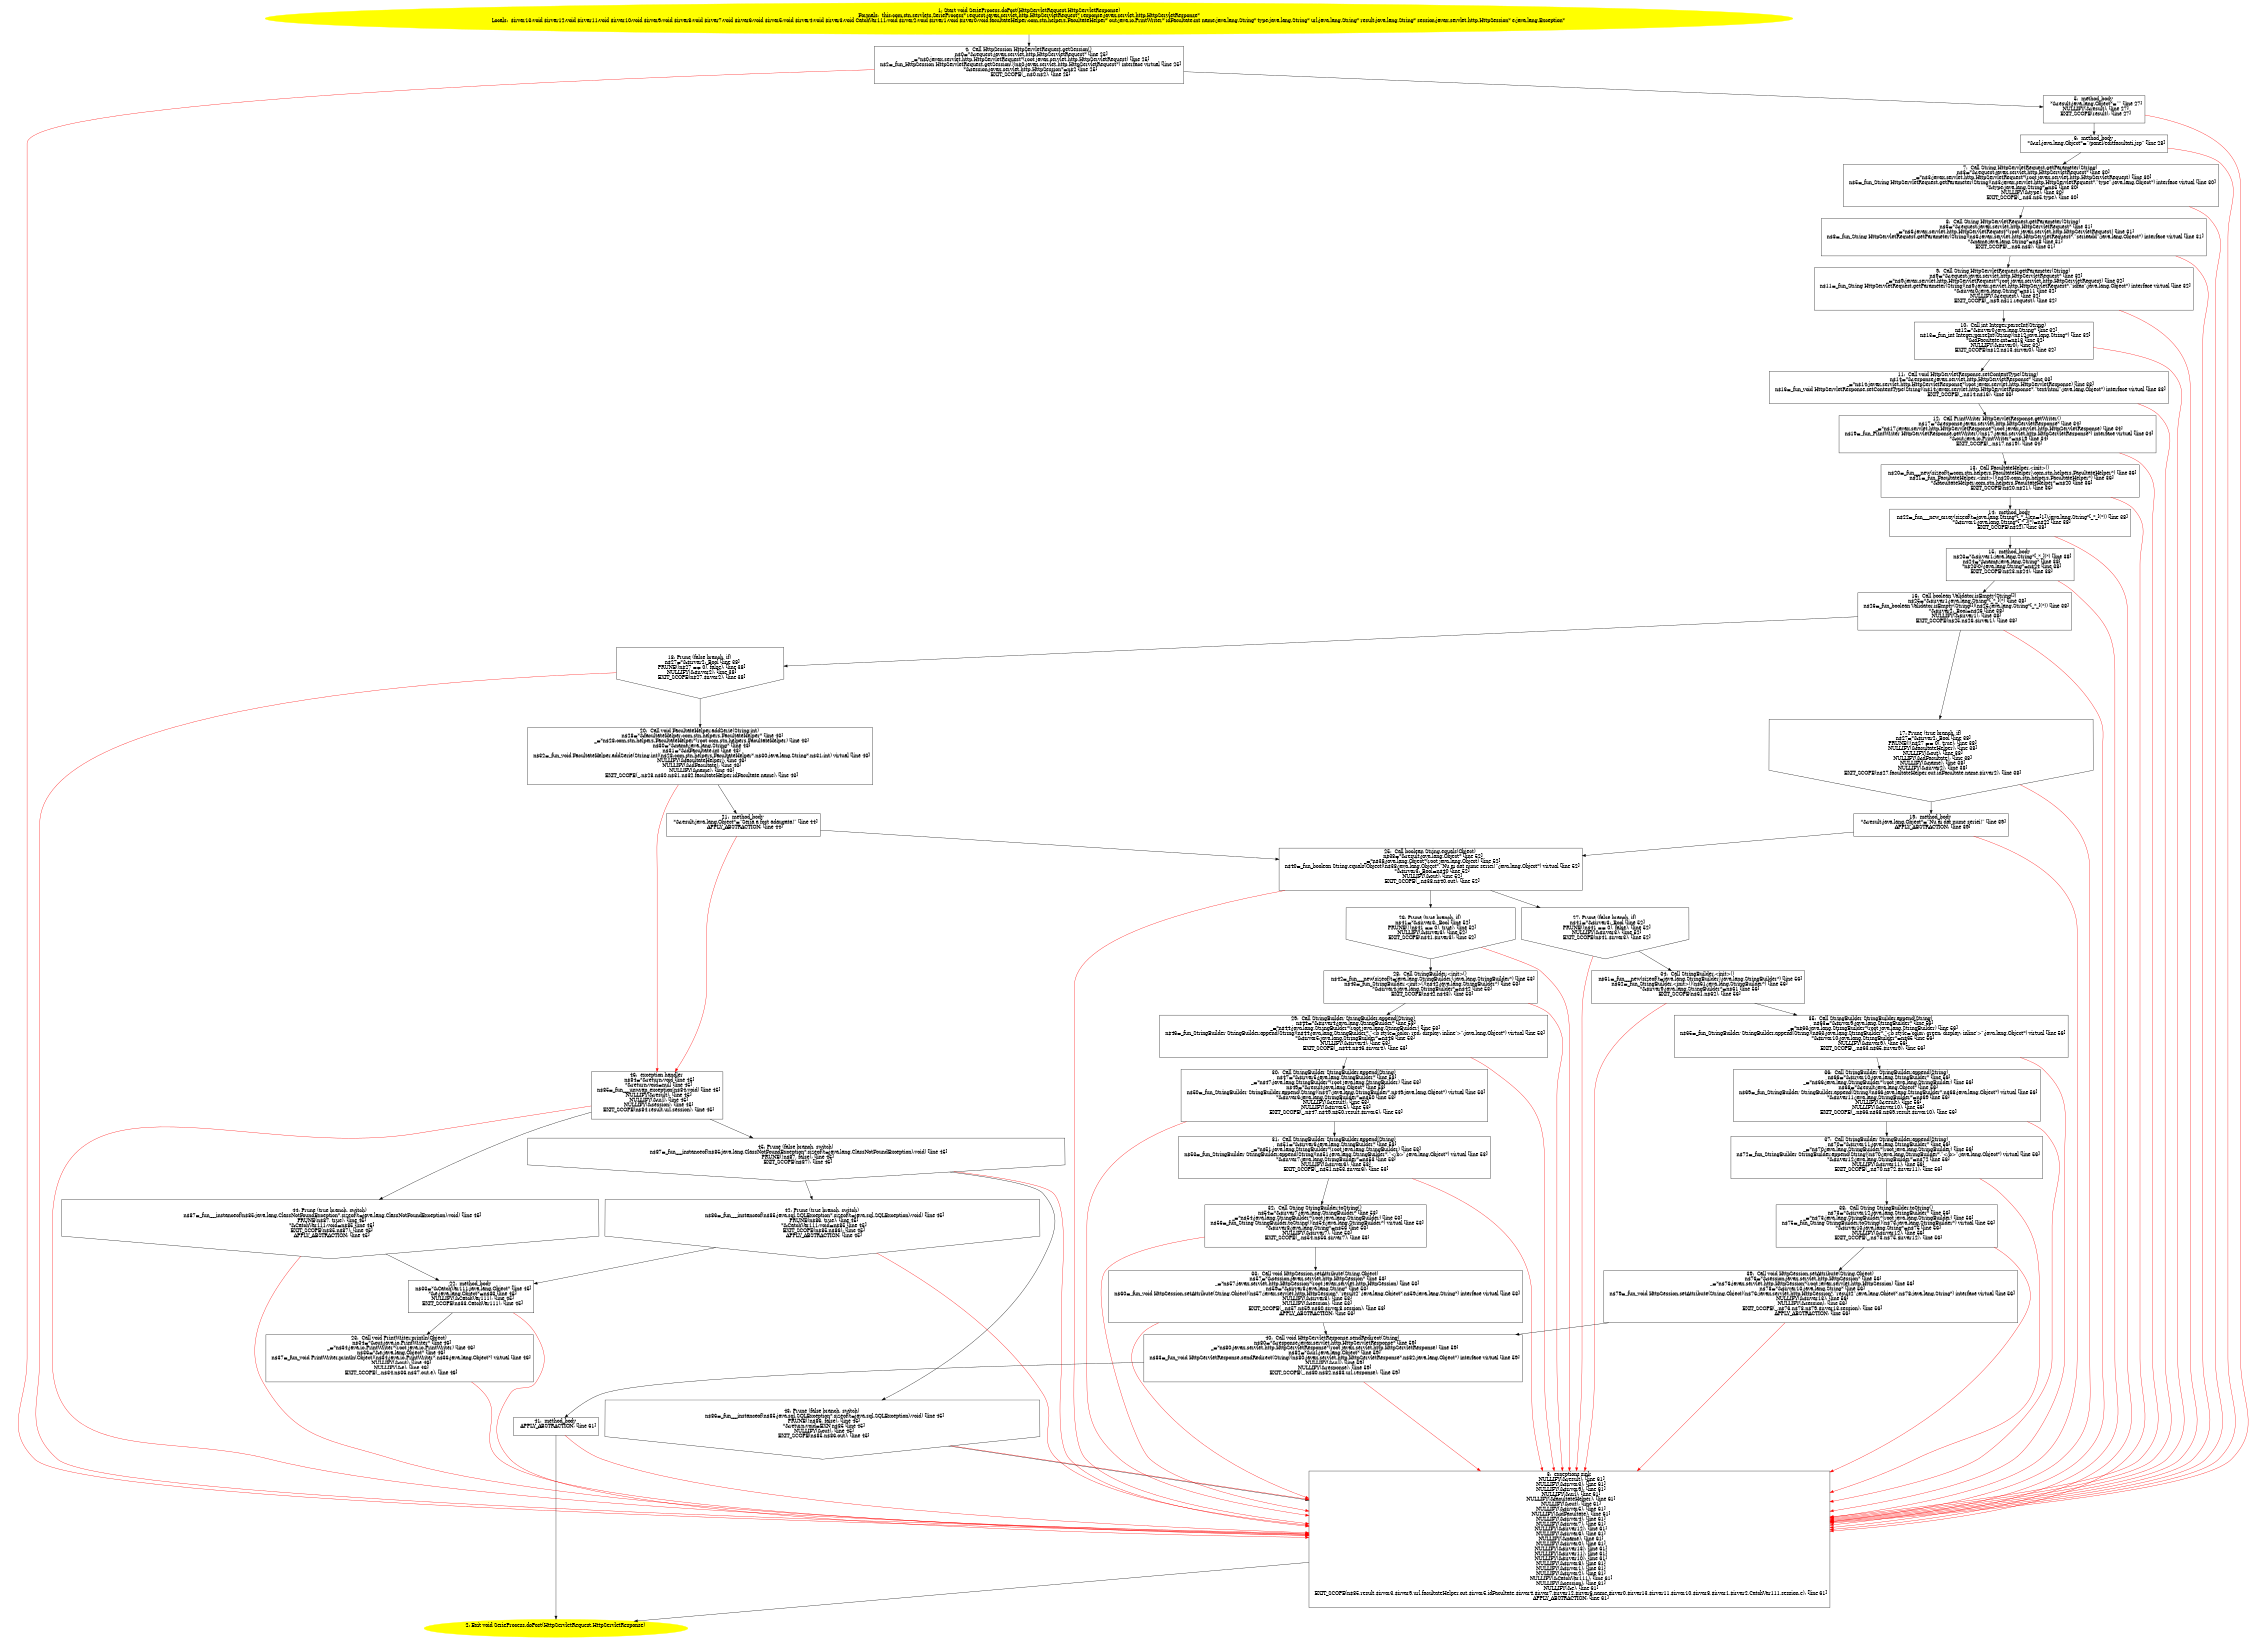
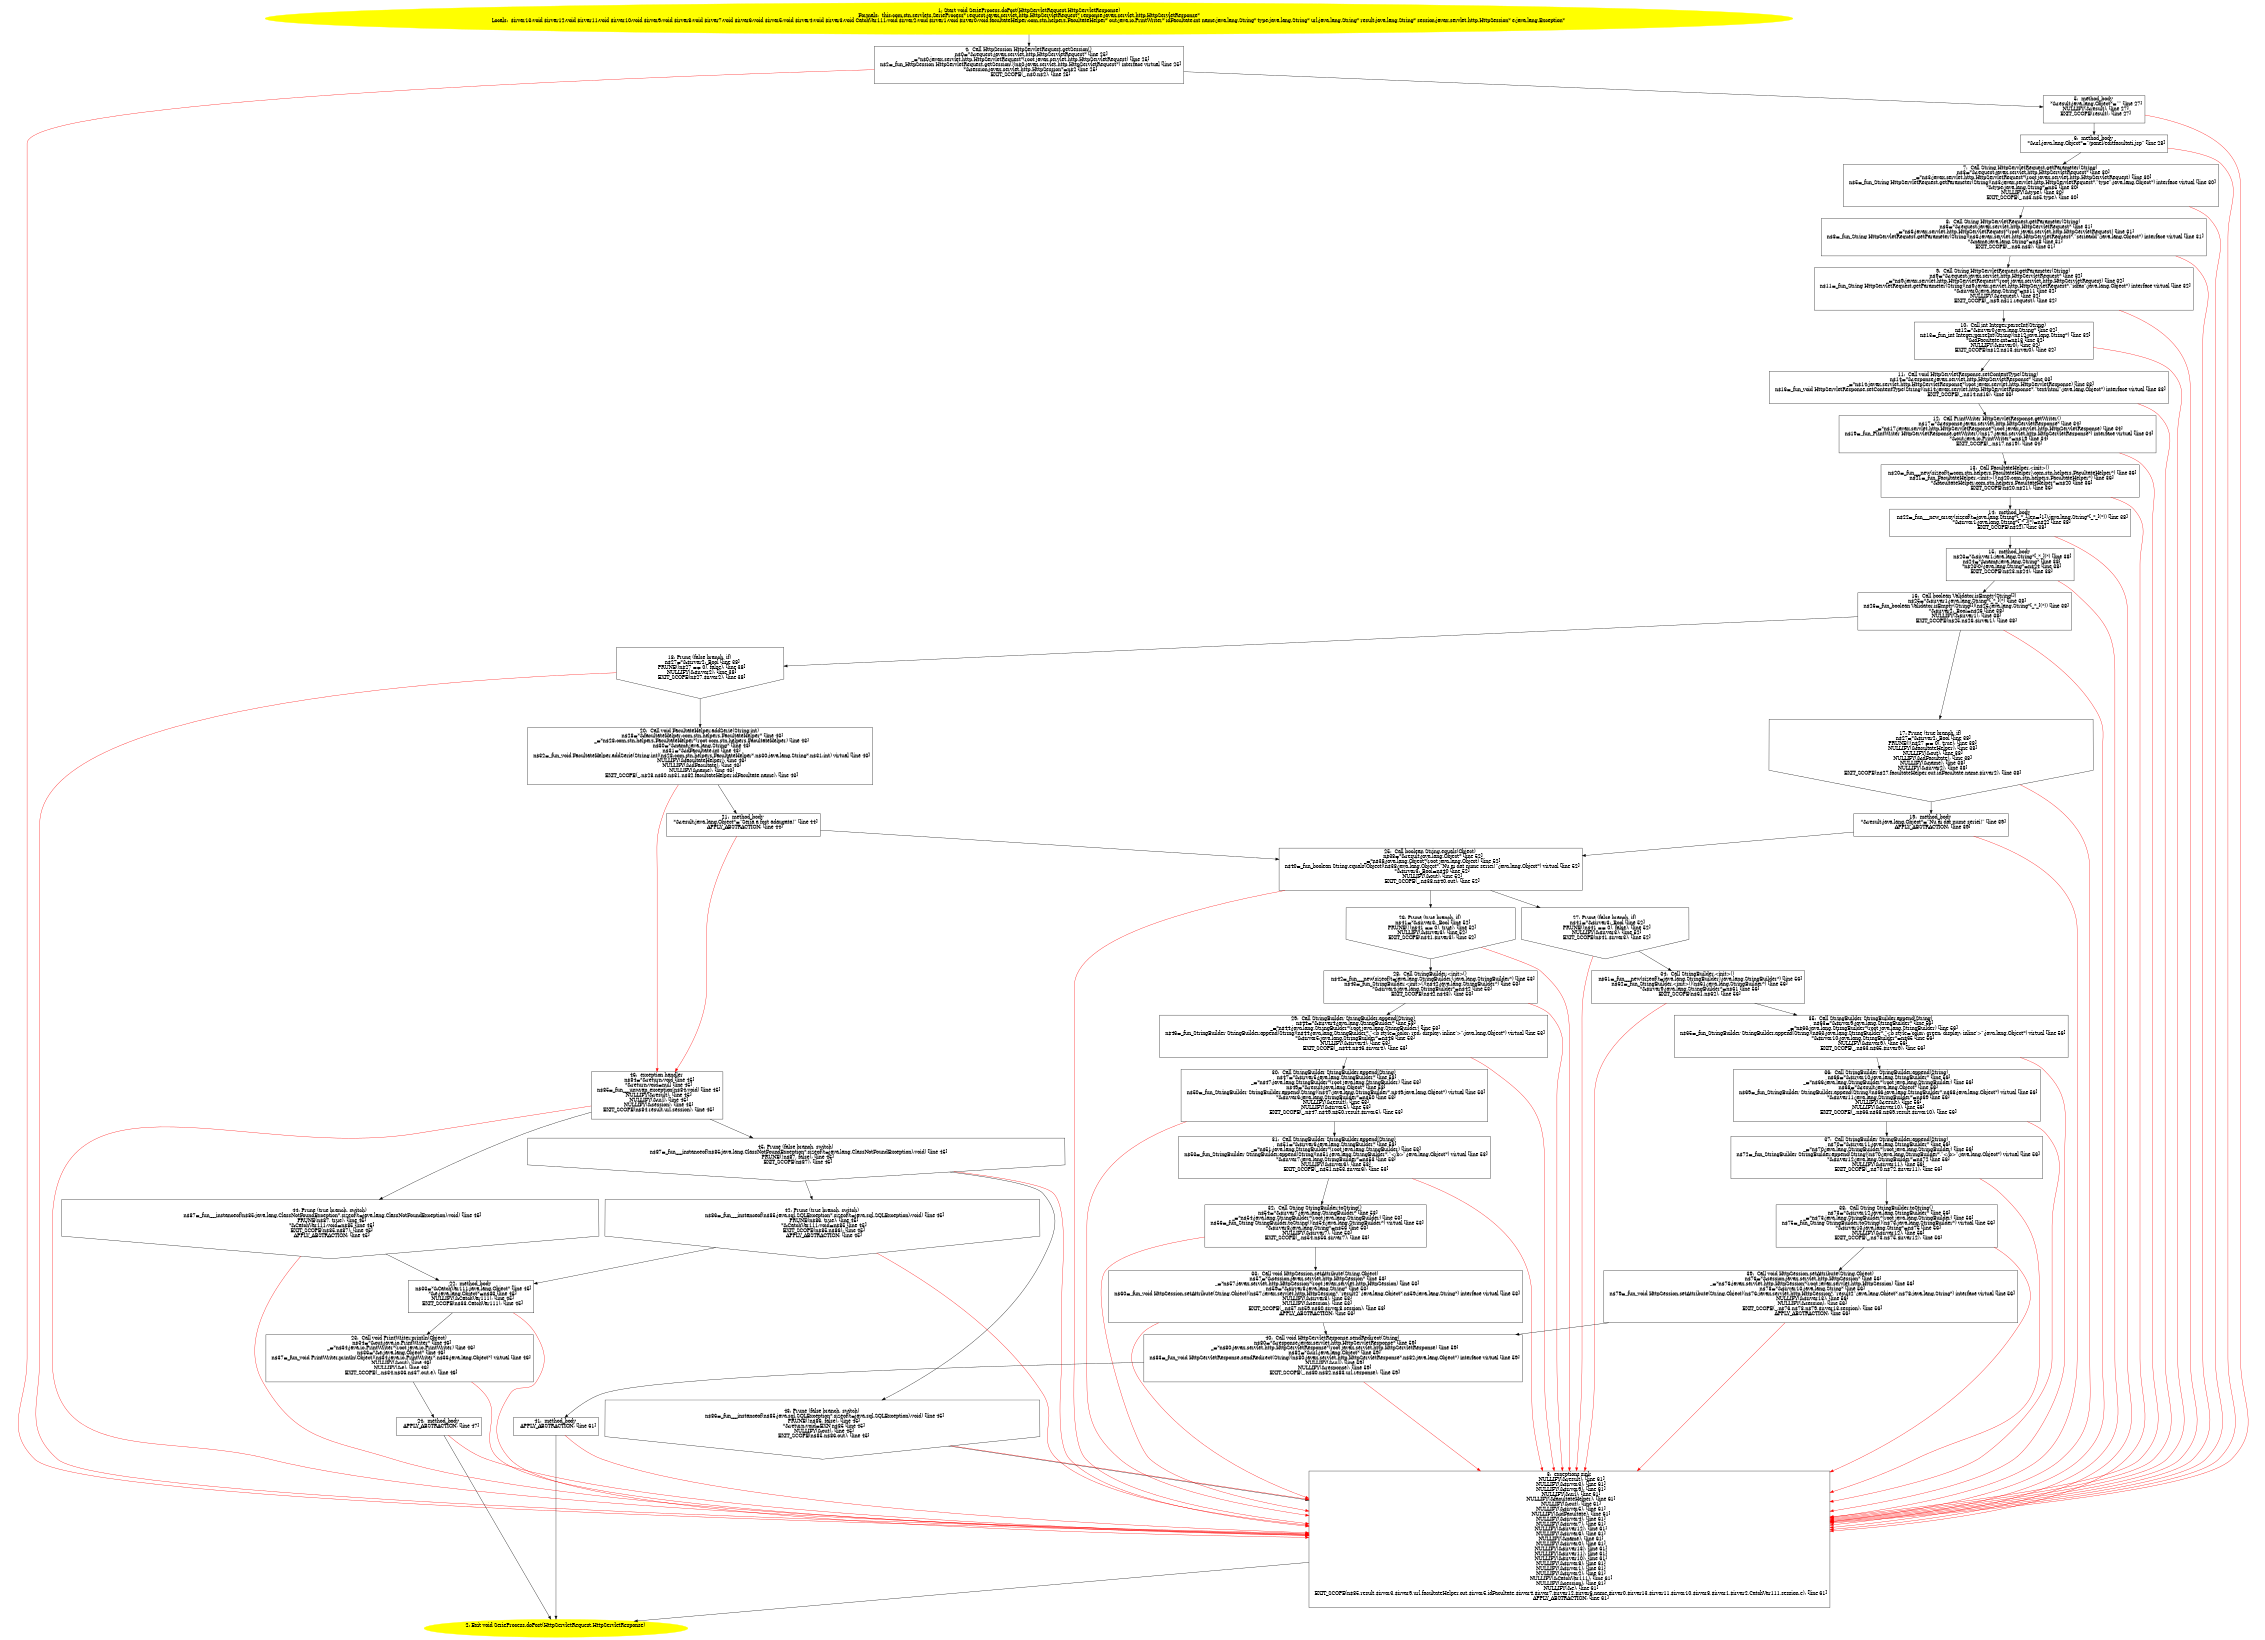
node "24:  method_body APPLY_ABSTRACTION; [line 47]": added
